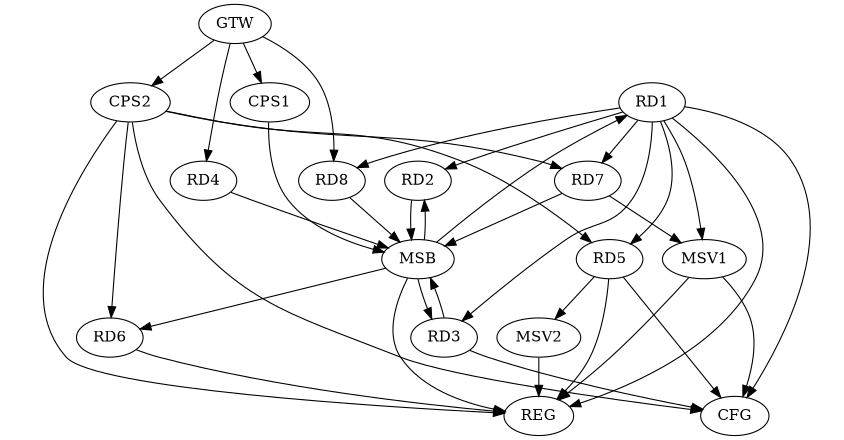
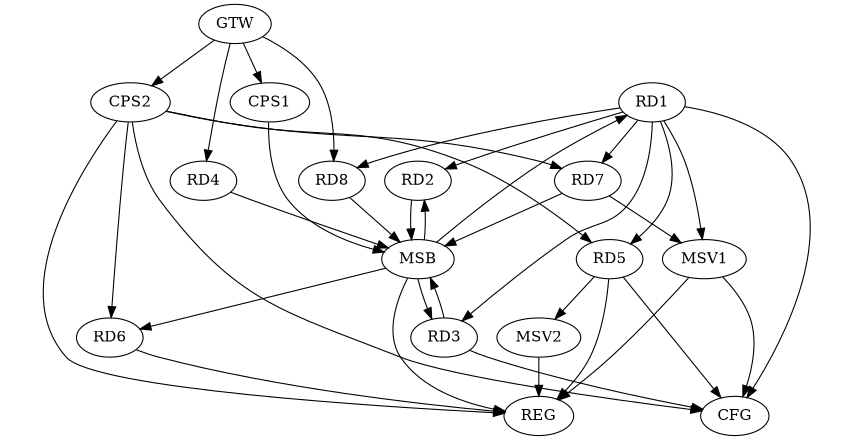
edge "RD1" -> "REG": removed
